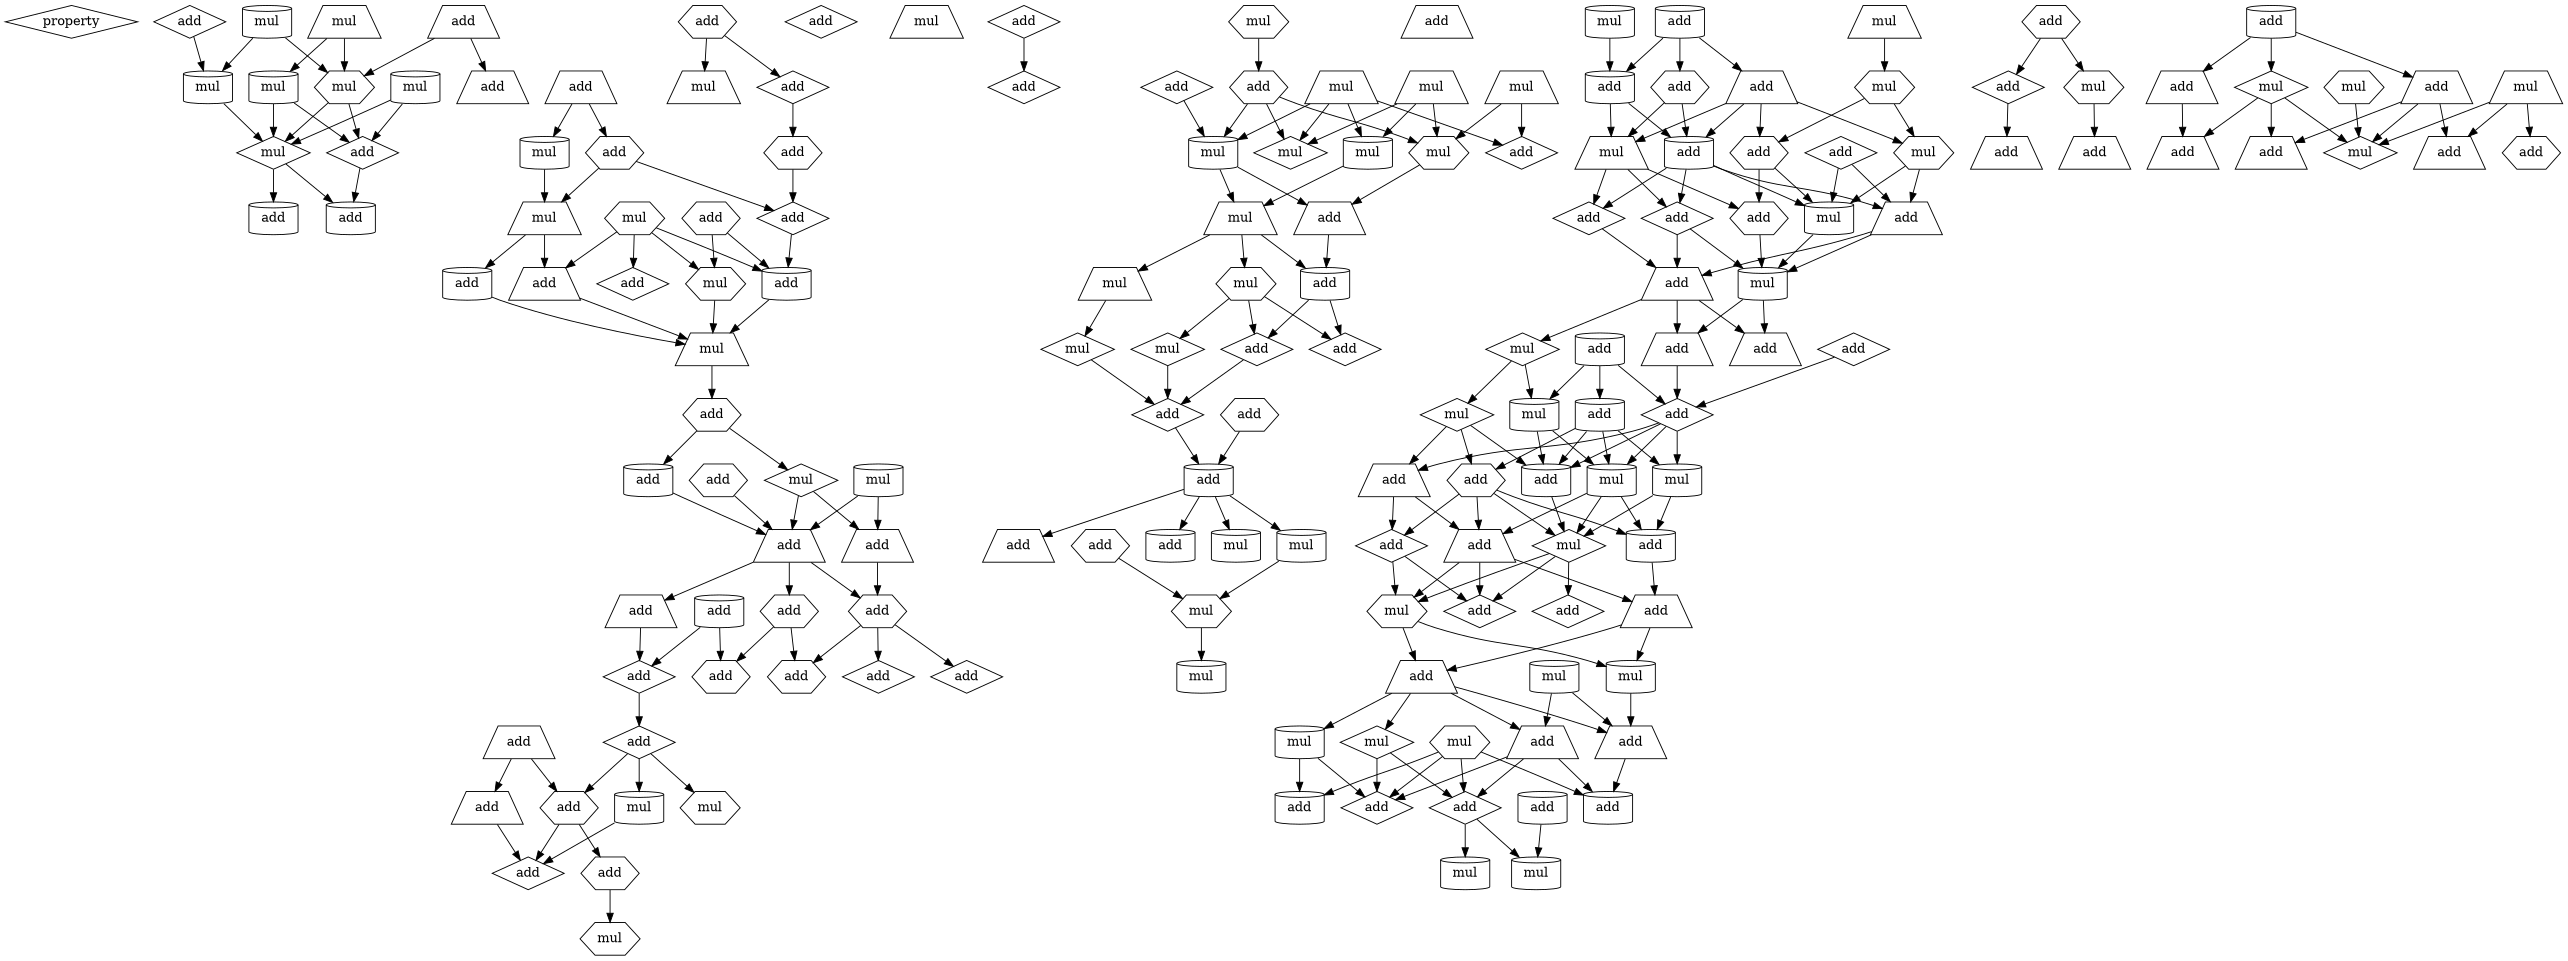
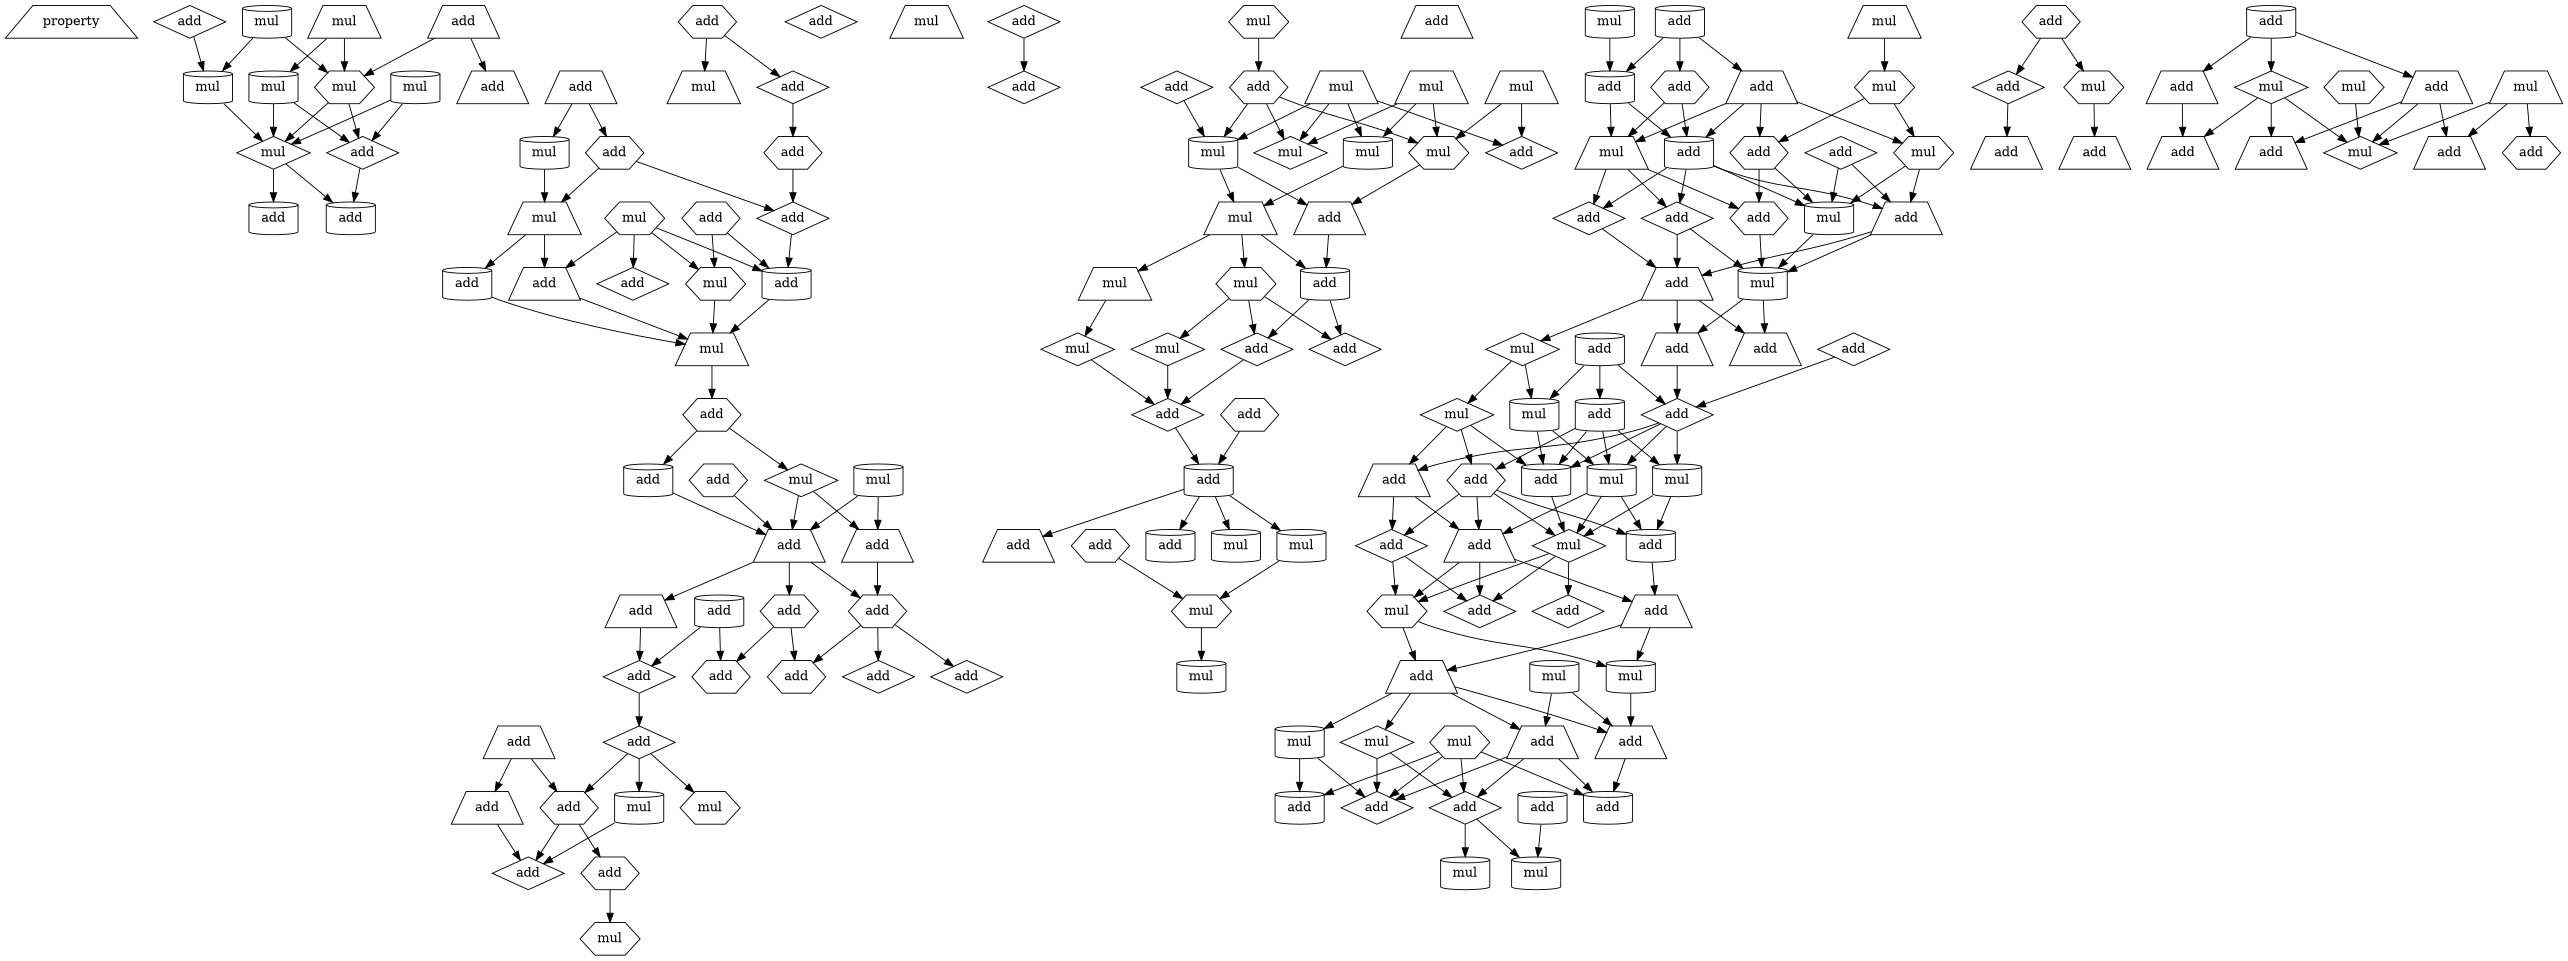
node "property": shape diamond -> trapezium
